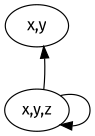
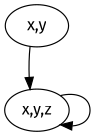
edge "x,y,z" -> "x,y": reversed
